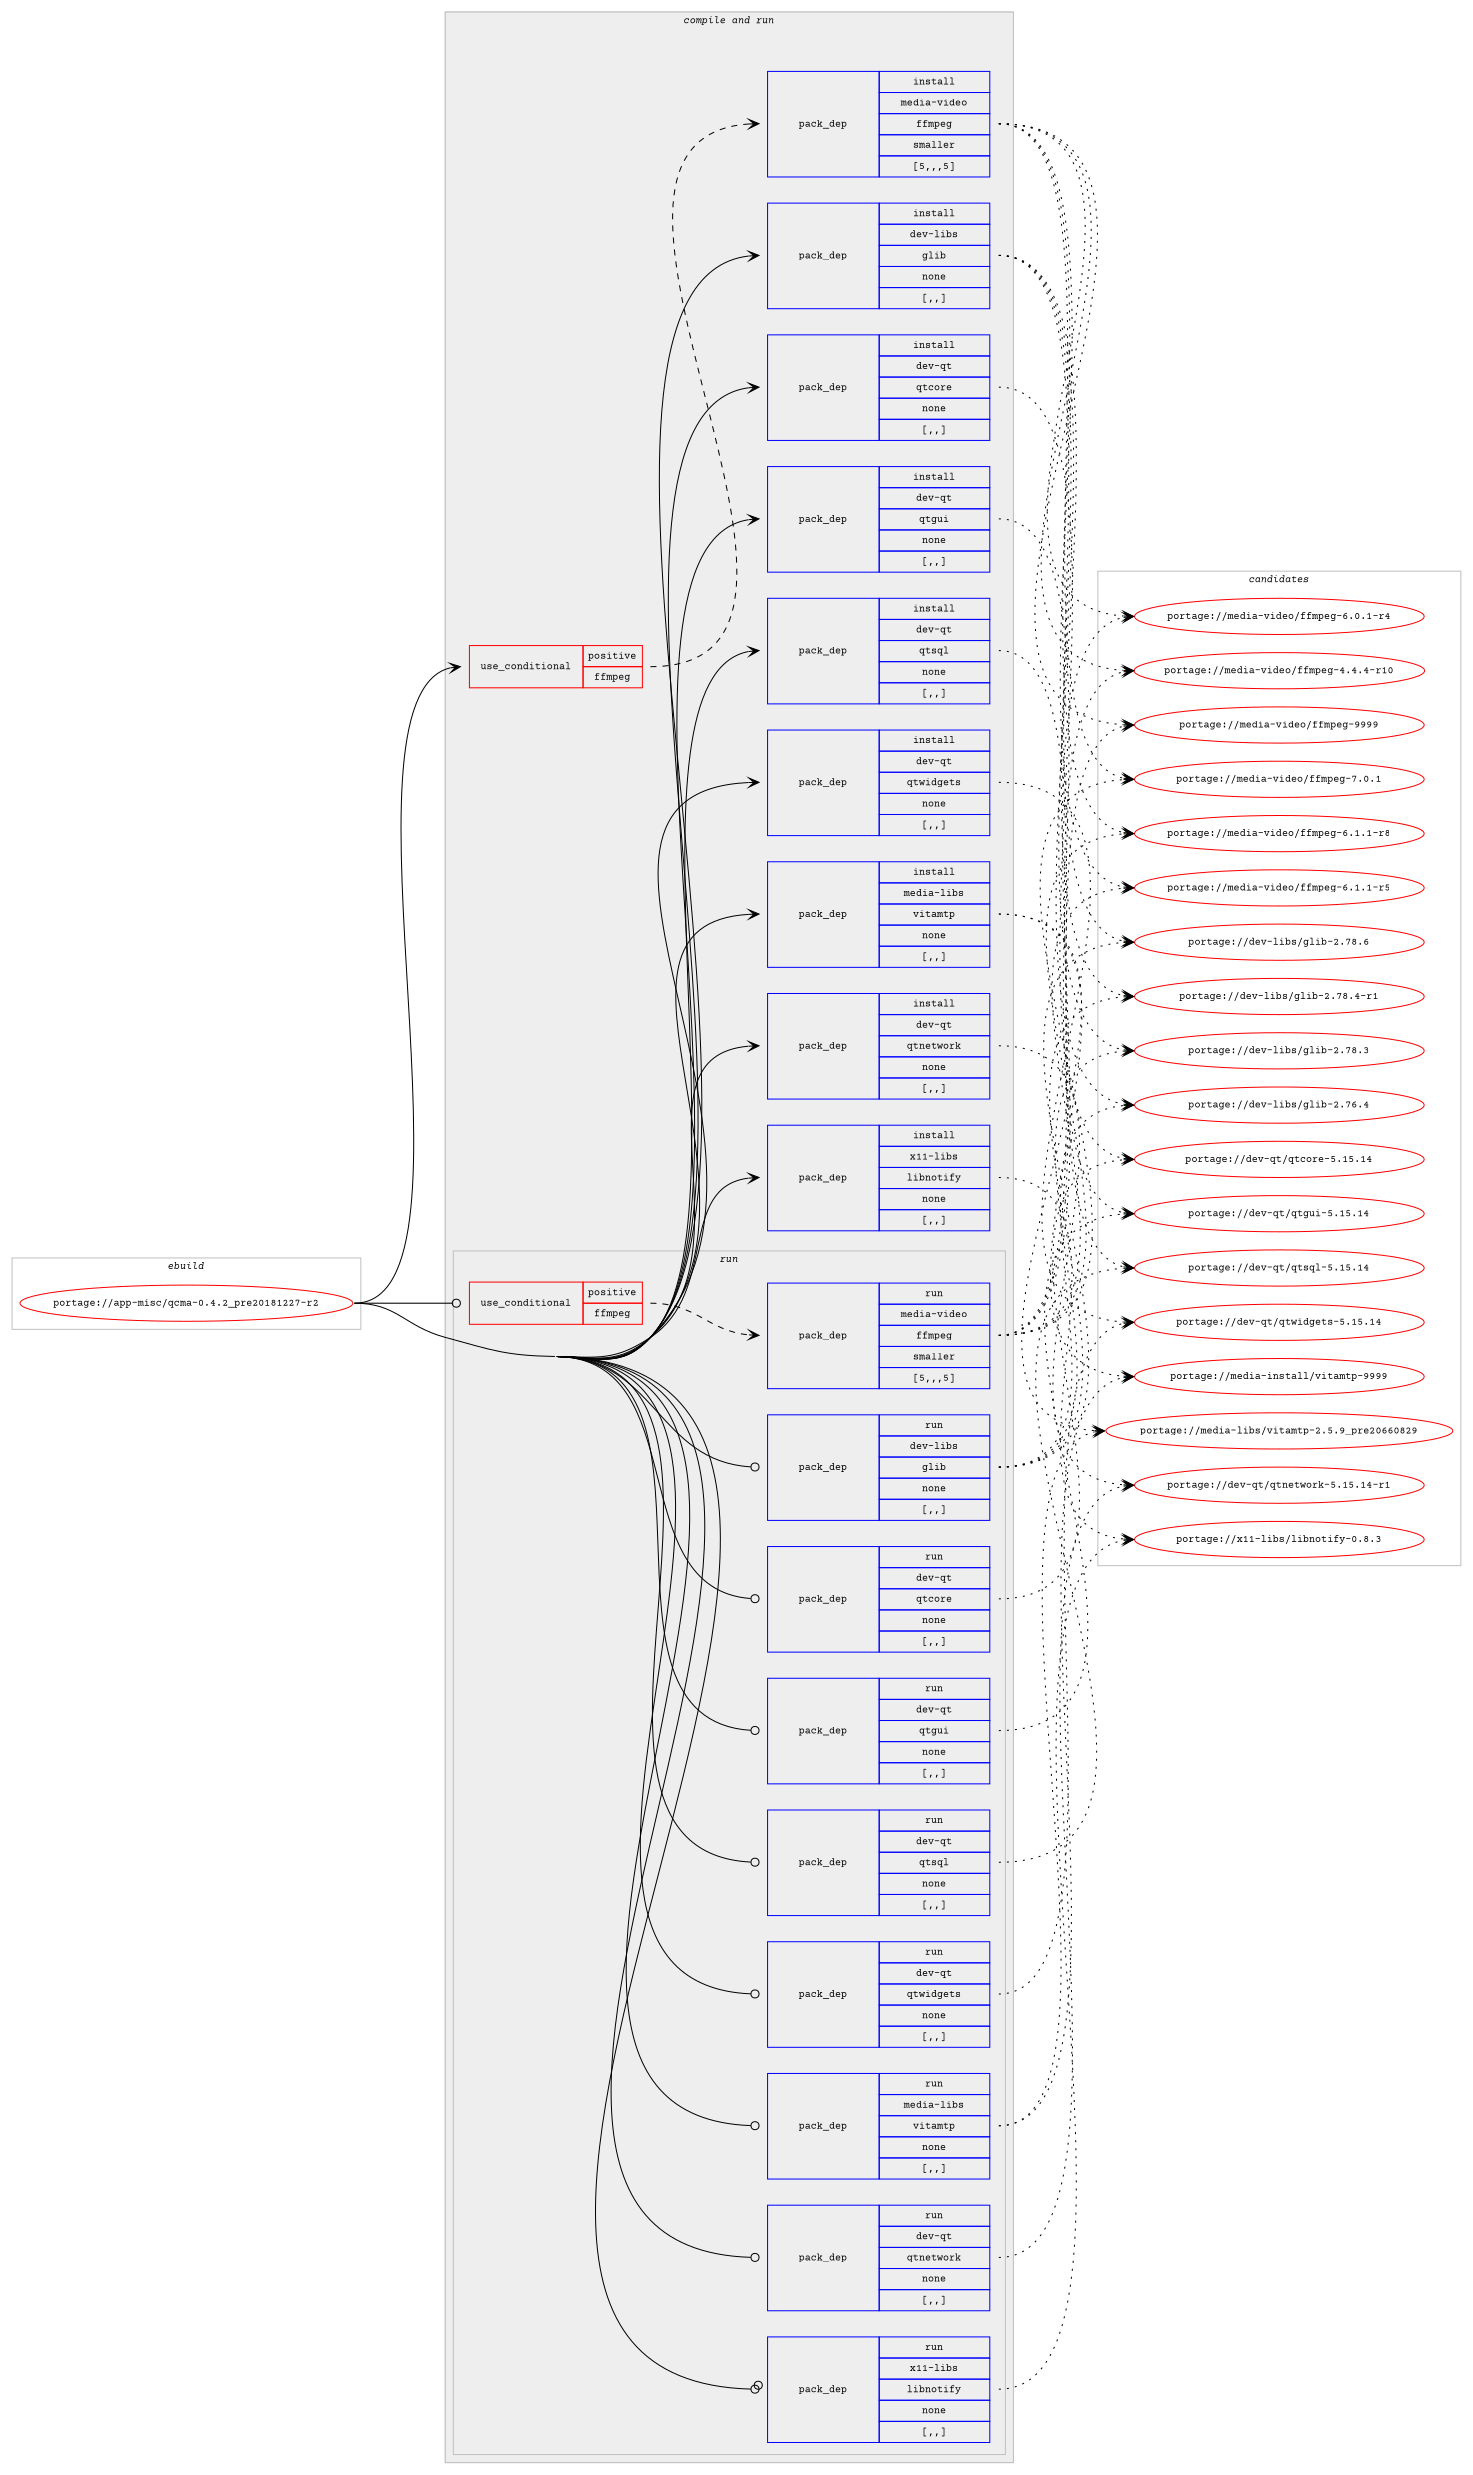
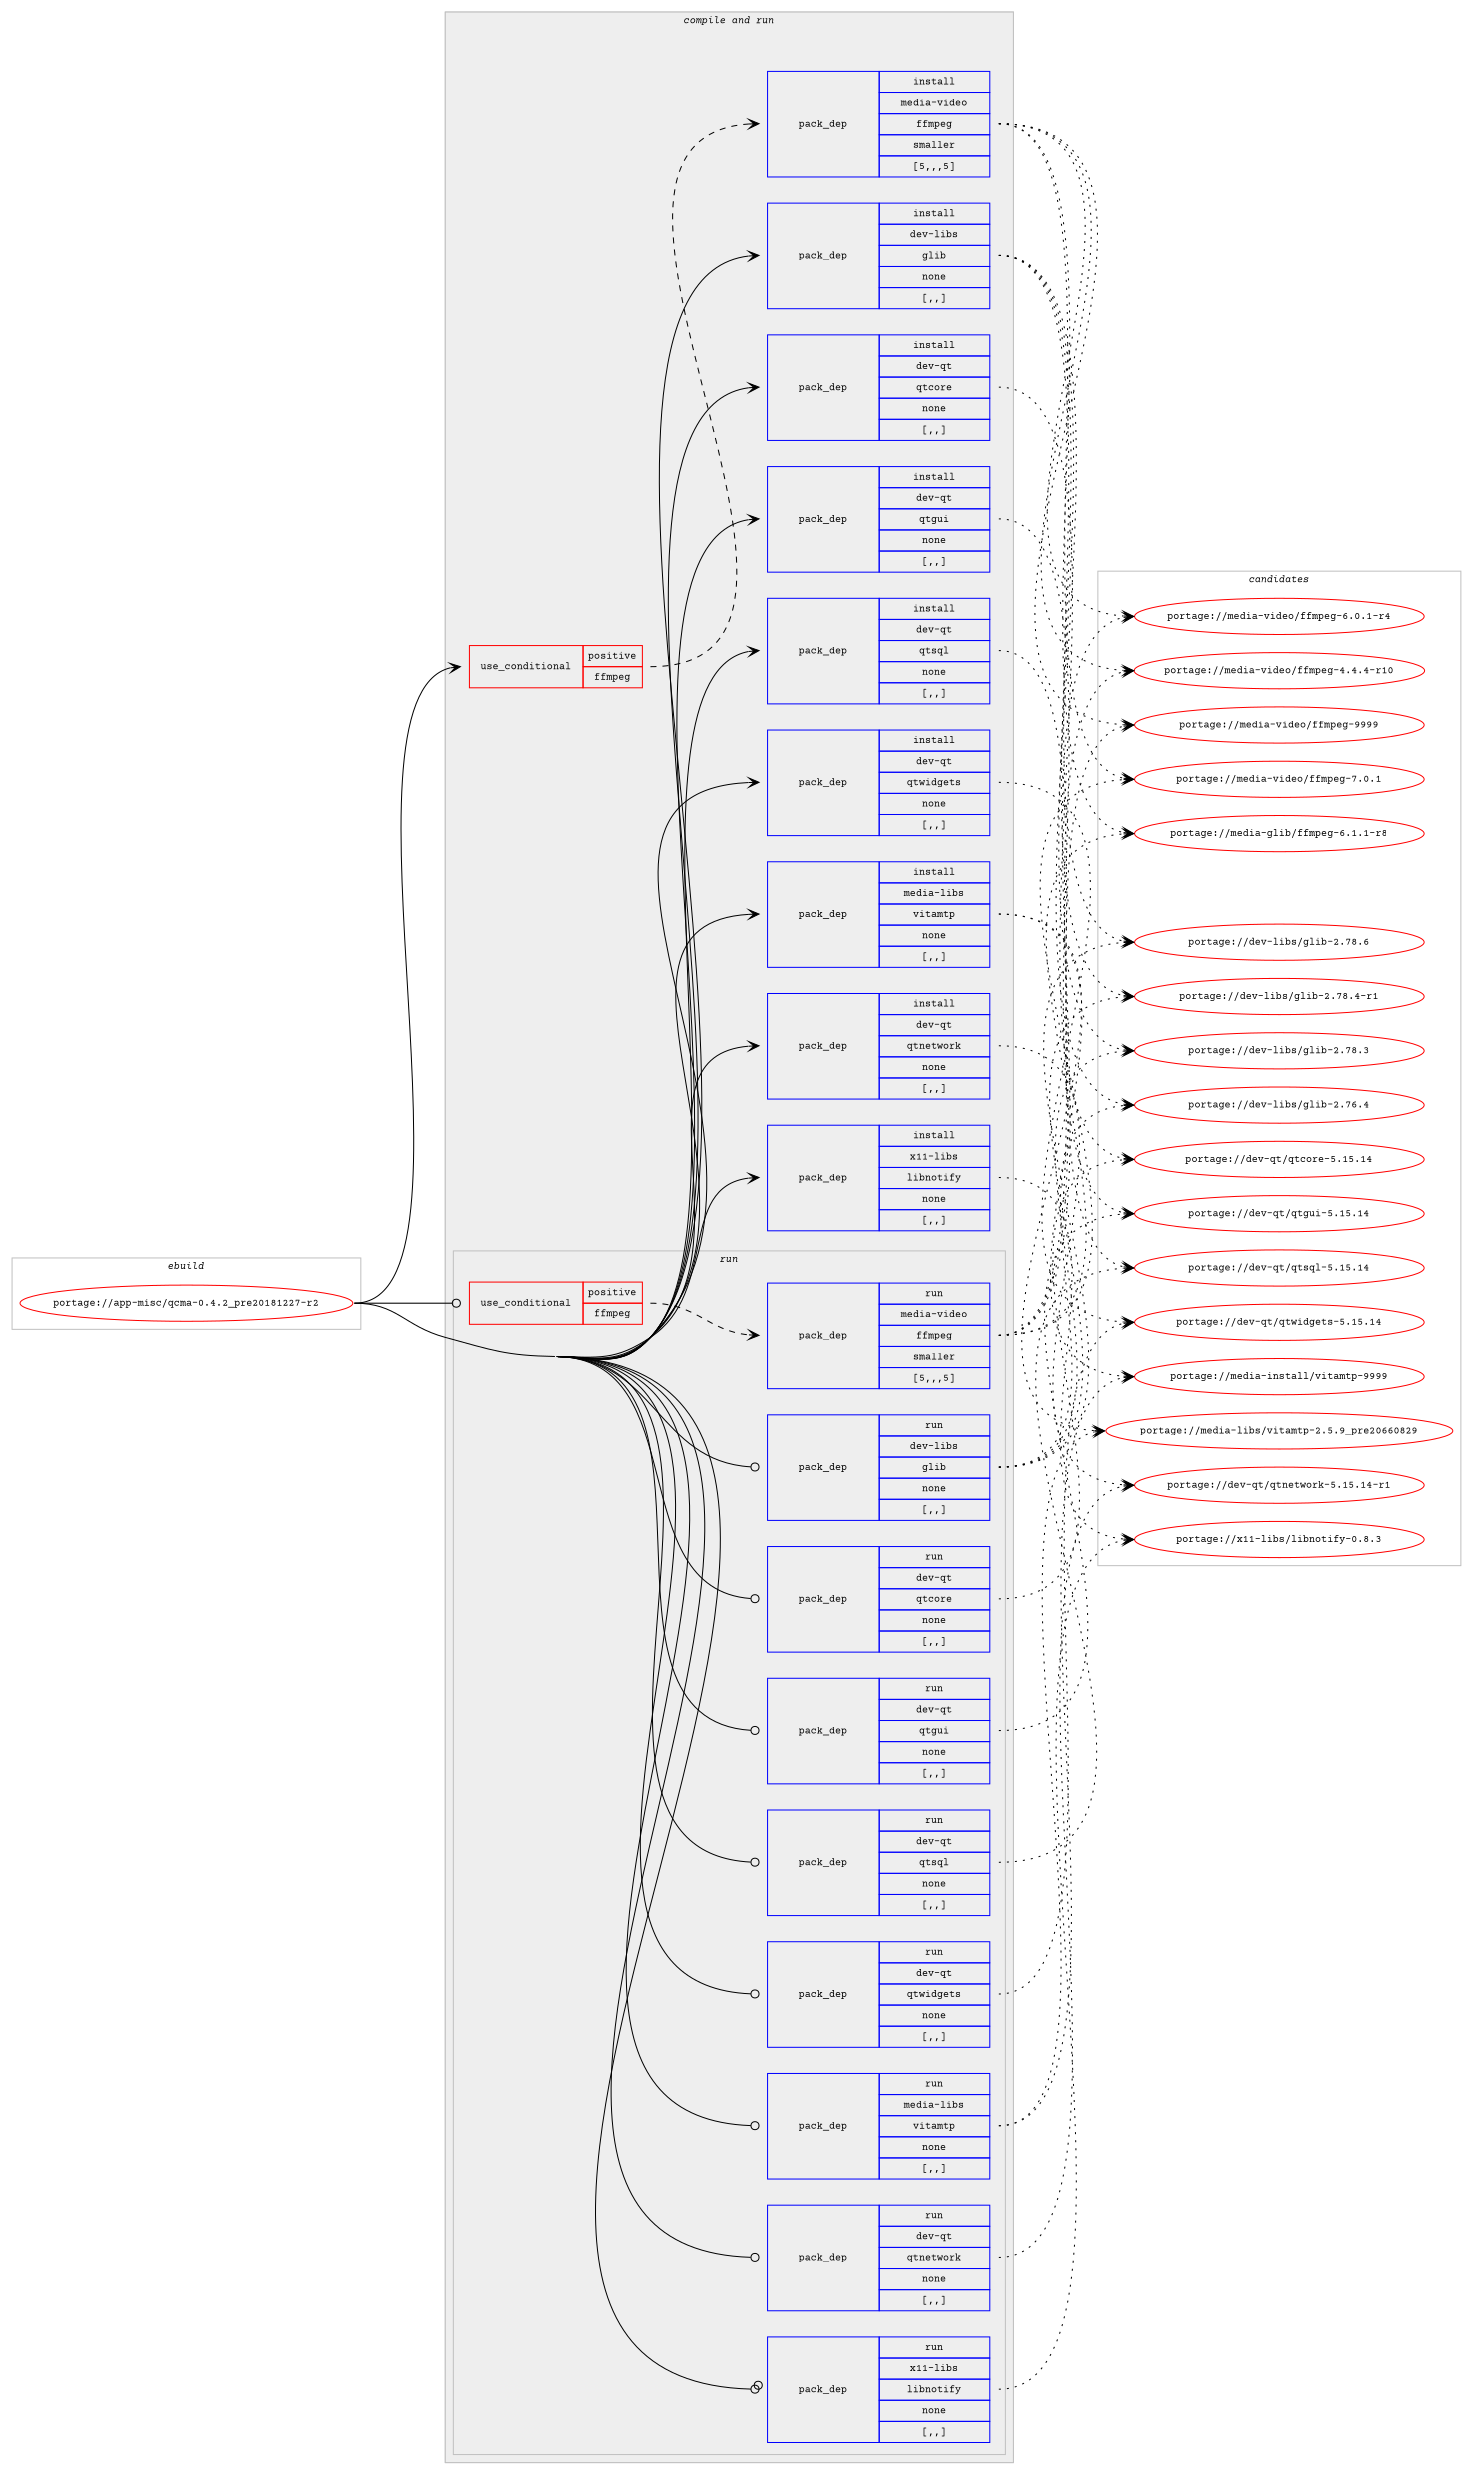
node "portage://media-video/ffmpeg-6.1.1-r8": label "portage://media-video/ffmpeg-6.1.1-r8" -> "portage://media-glib/ffmpeg-6.1.1-r8"
node "portage://media-video/ffmpeg-6.1.1-r5": removed
